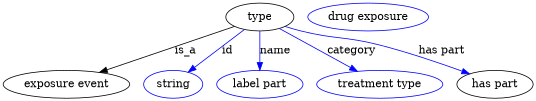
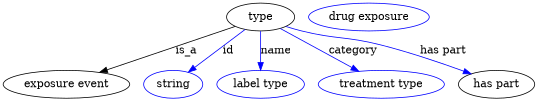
node "label part": label "label part" -> "label type"
